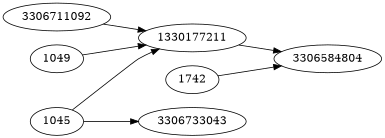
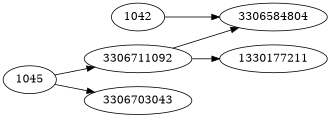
edge "1330177211" -> "3306584804": now "3306711092" -> "3306584804"
node "1049": removed
edge "1045" -> "1330177211": now "1045" -> "3306711092"
node "1742": label "1742" -> "1042"
node "3306733043": label "3306733043" -> "3306703043"
